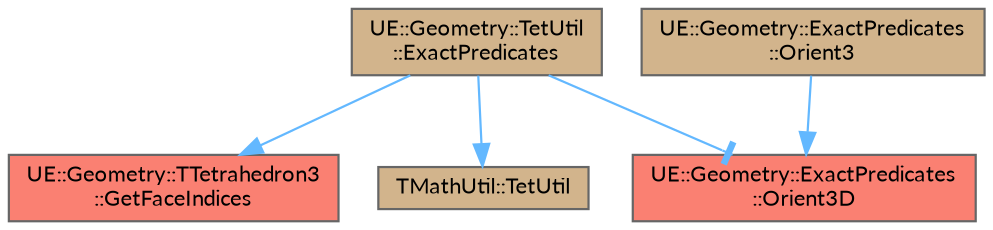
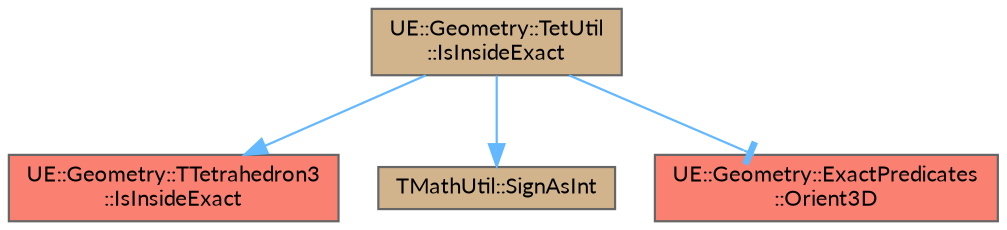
node "UE::Geometry::TetUtil ::ExactPredicates": label "UE::Geometry::TetUtil ::ExactPredicates" -> "UE::Geometry::TetUtil ::IsInsideExact"
node "UE::Geometry::ExactPredicates ::Orient3": removed
node "UE::Geometry::TTetrahedron3 ::GetFaceIndices": label "UE::Geometry::TTetrahedron3 ::GetFaceIndices" -> "UE::Geometry::TTetrahedron3 ::IsInsideExact"
node "TMathUtil::TetUtil": label "TMathUtil::TetUtil" -> "TMathUtil::SignAsInt"
